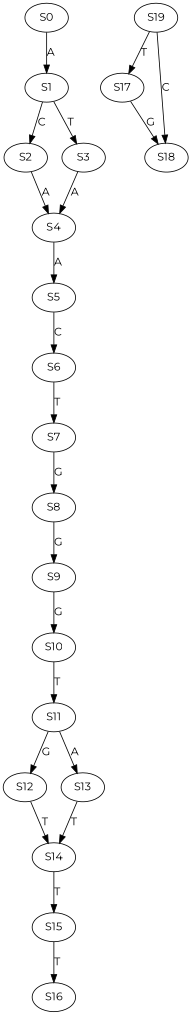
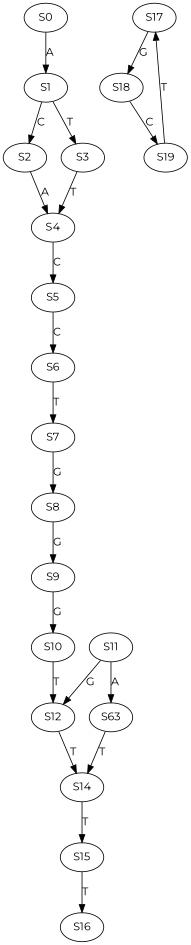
edge "S19" -> "S18": reversed
edge "S3" -> "S4": label "A" -> "T"
edge "S4" -> "S5": label "A" -> "C"
edge "S10" -> "S11": now "S10" -> "S12"
node "S13": label "S13" -> "S63"
